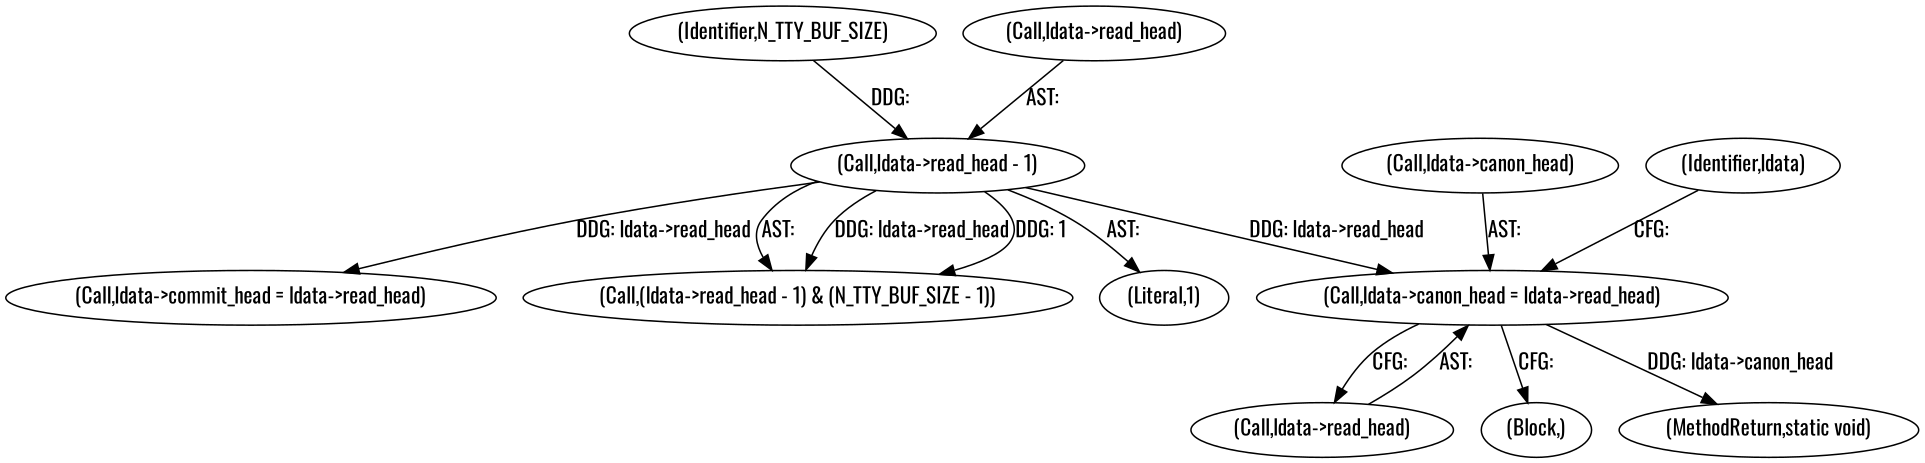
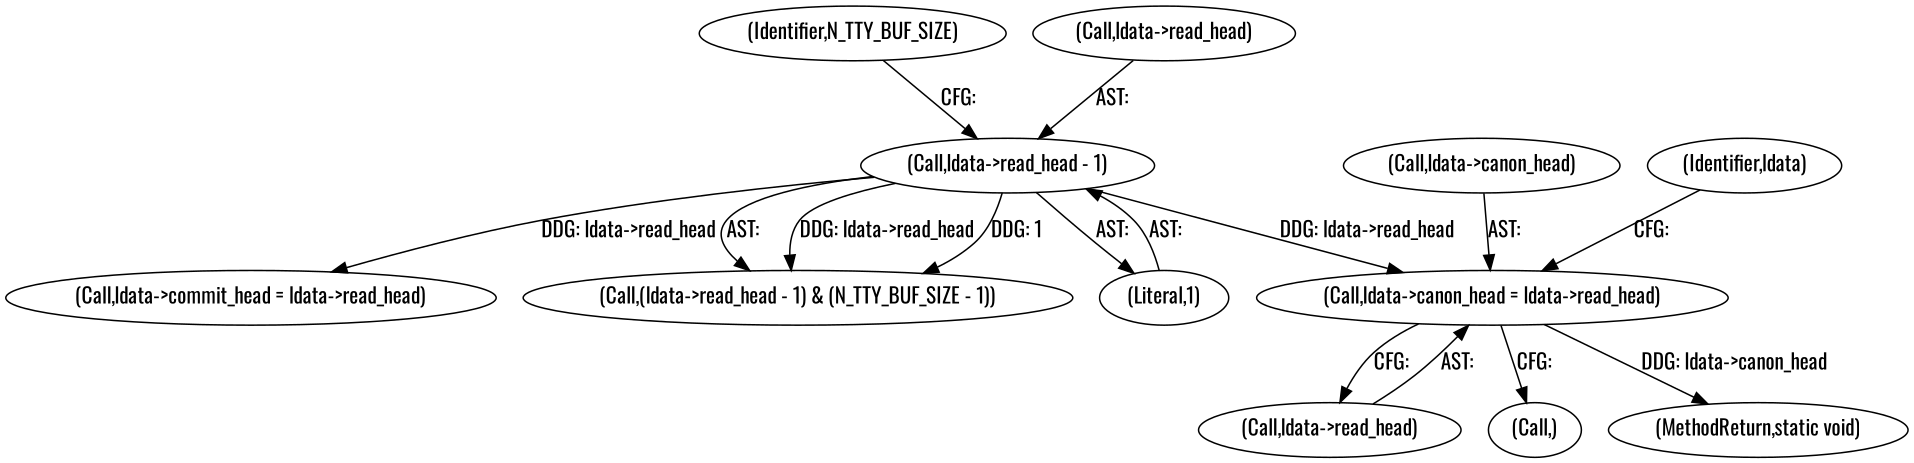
edge "(Identifier,N_TTY_BUF_SIZE)" -> "(Call,ldata->read_head - 1)": label "DDG: " -> "CFG: "
edge "(Literal,1)" -> "(Call,ldata->read_head - 1)": added, label "AST:"
node "(Block,)": label "(Block,)" -> "(Call,)"
